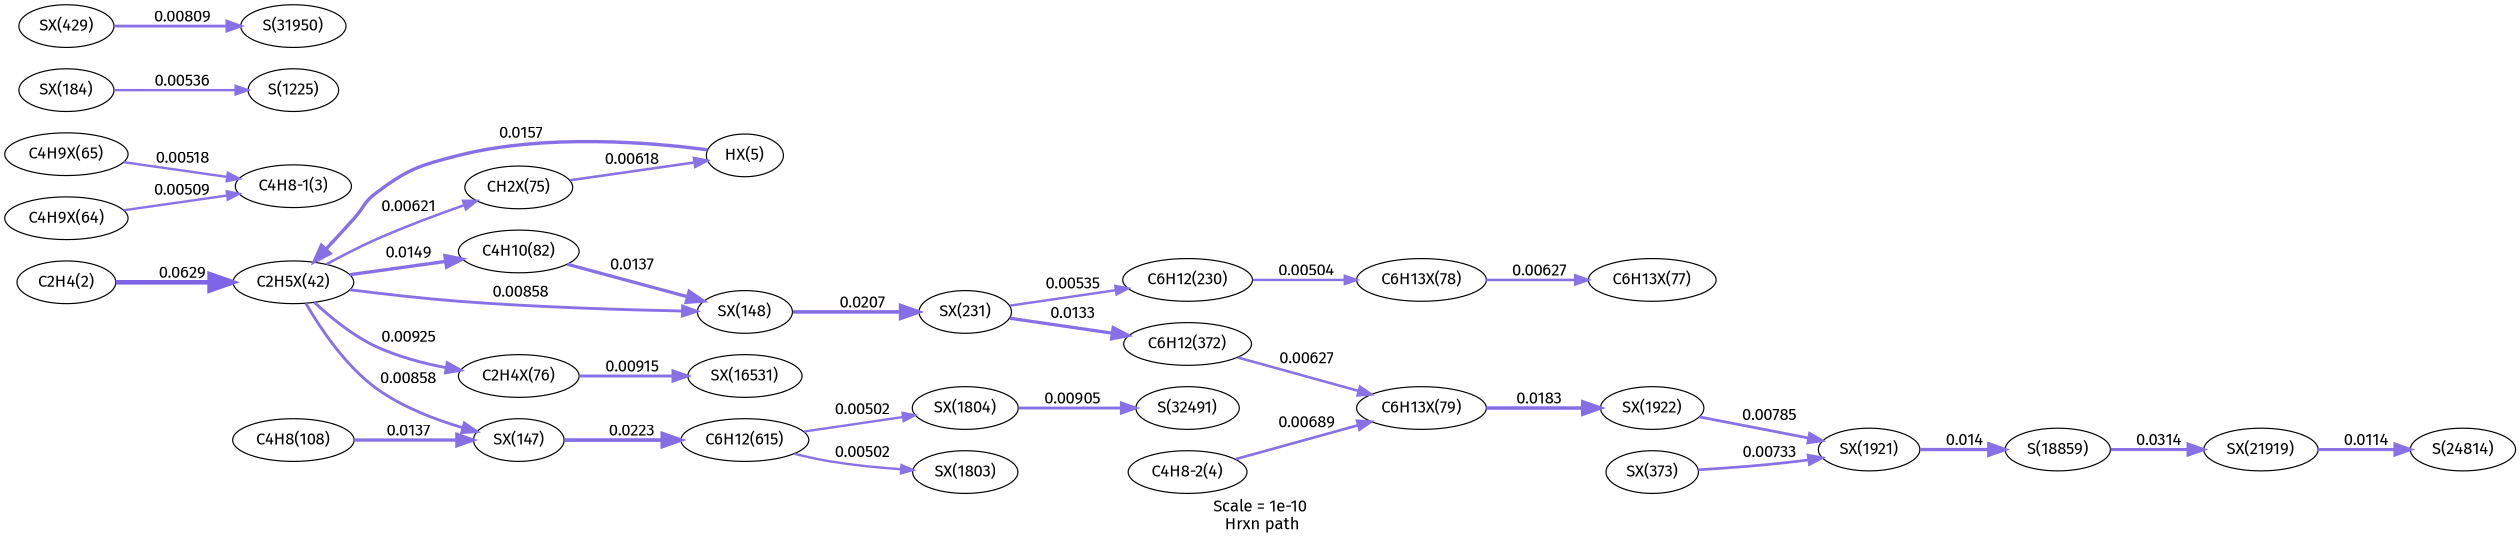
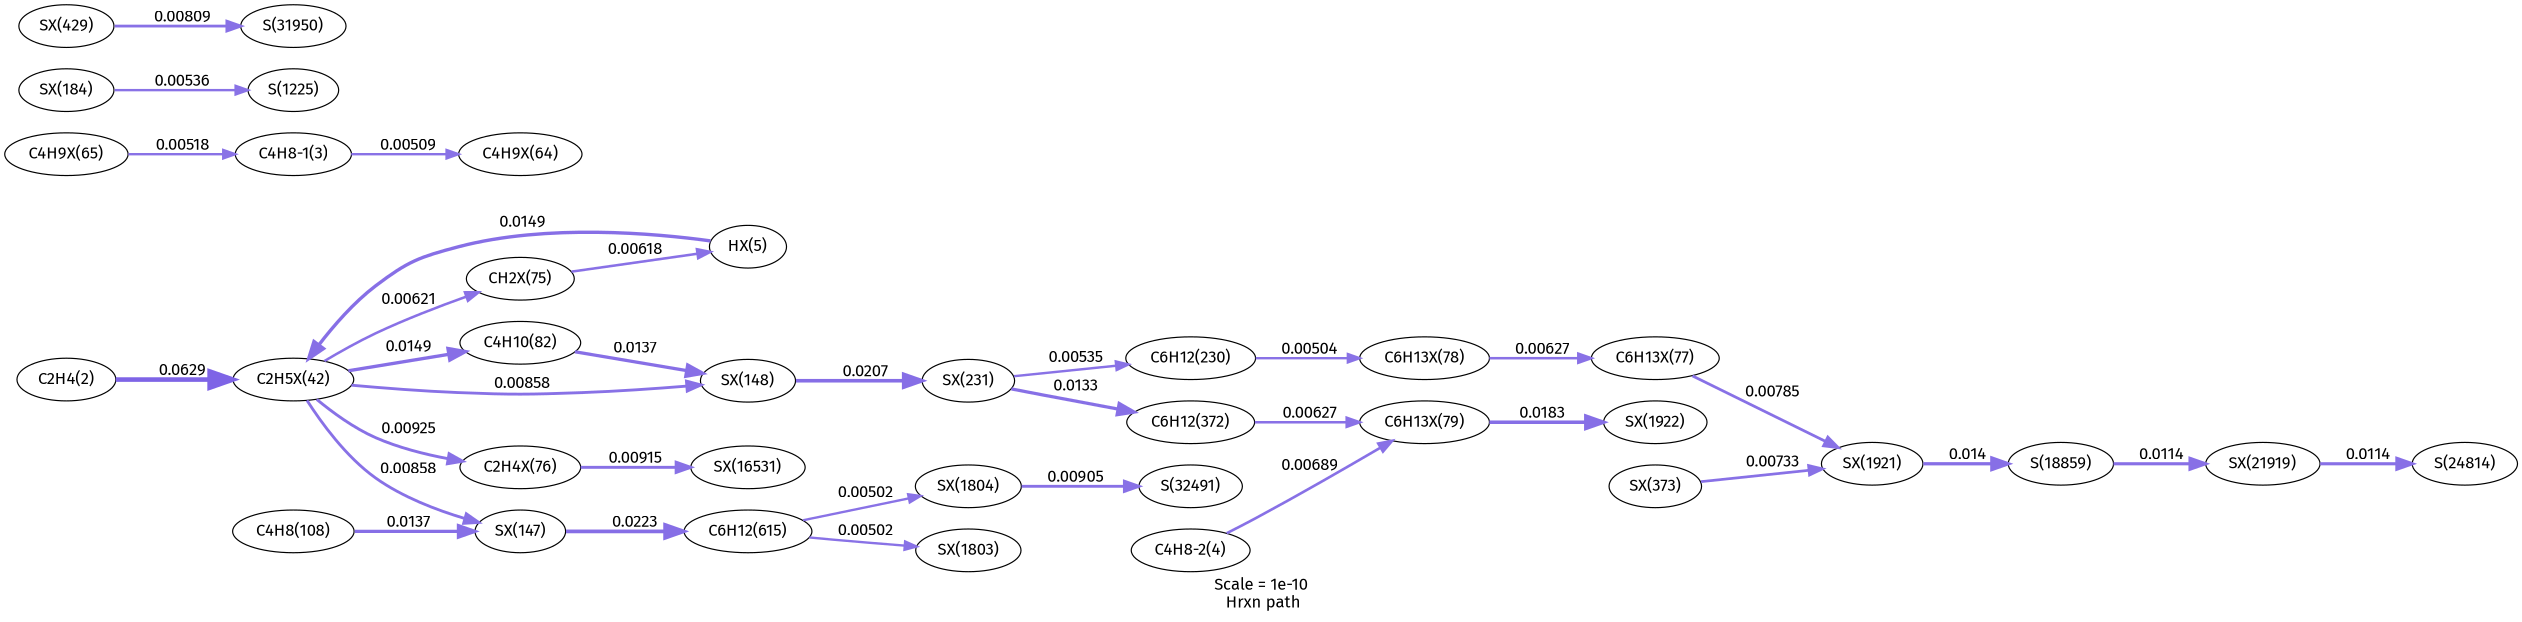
edge "HX(5)" -> "C2H5X(42)": label " 0.0157" -> " 0.0149"
edge "C4H9X(64)" -> "C4H8-1(3)": reversed
edge "SX(1922)" -> "SX(1921)": now "C6H13X(77)" -> "SX(1921)"
edge "S(18859)" -> "SX(21919)": label " 0.0314" -> " 0.0114"
